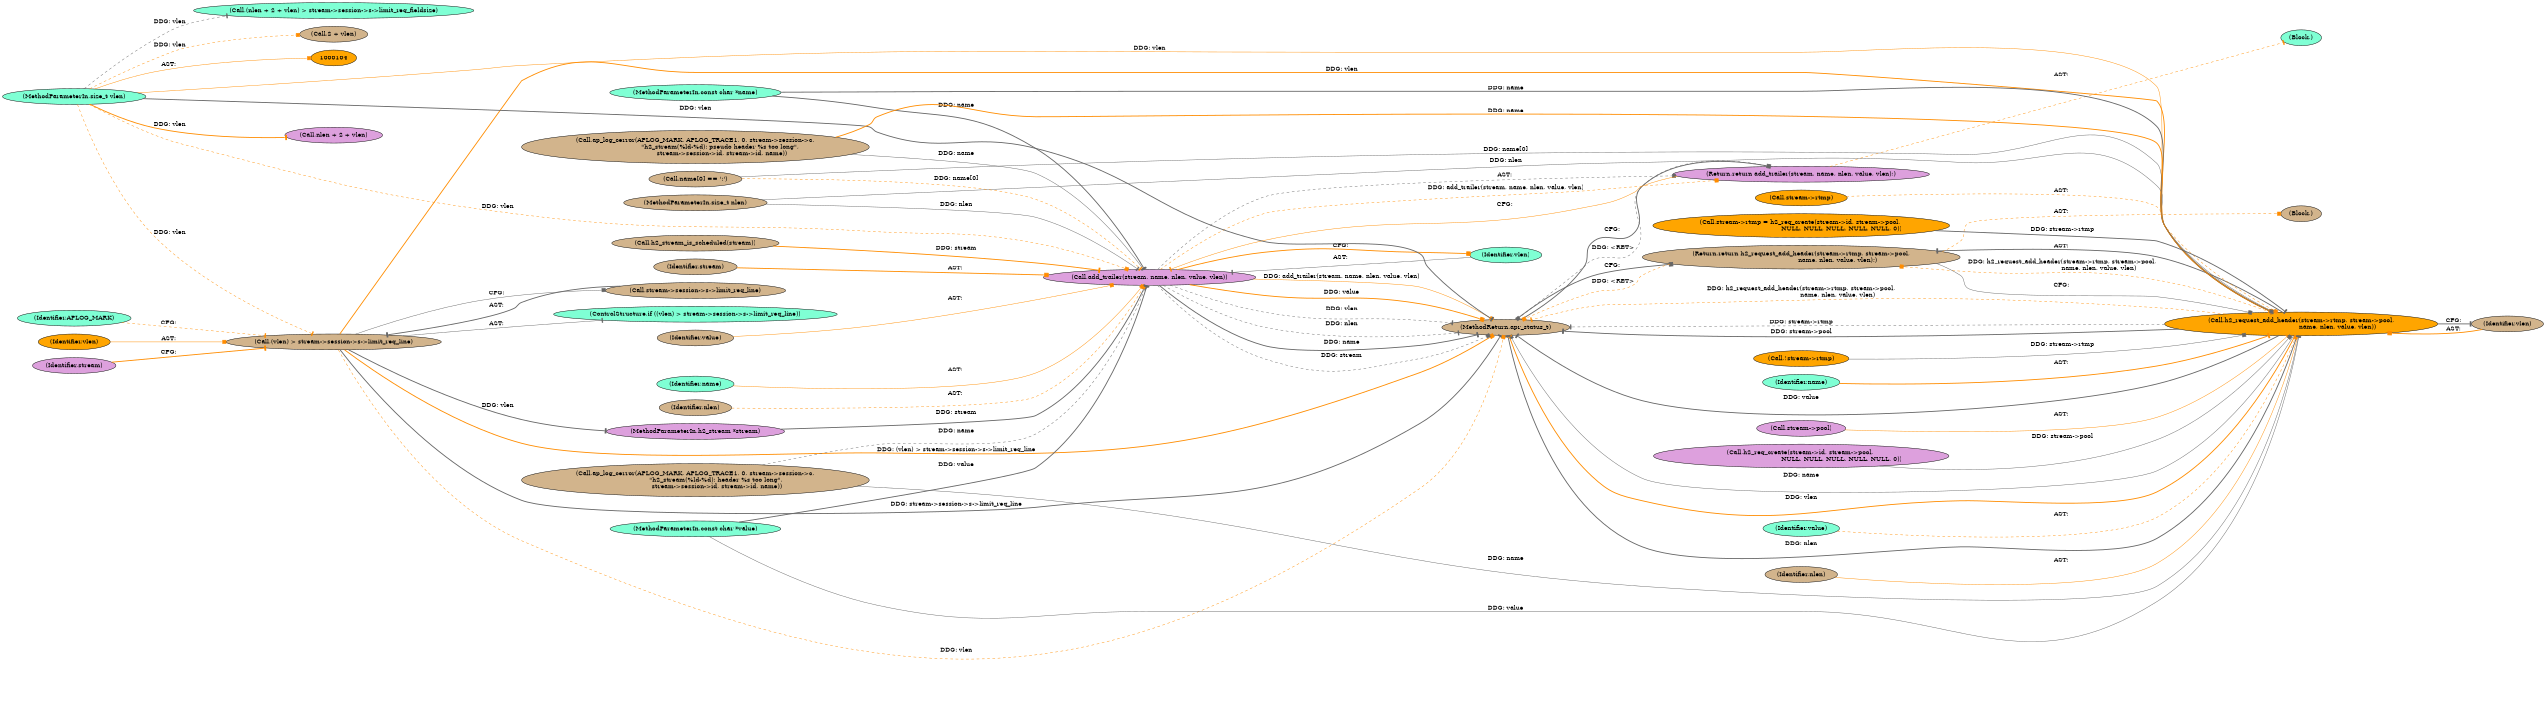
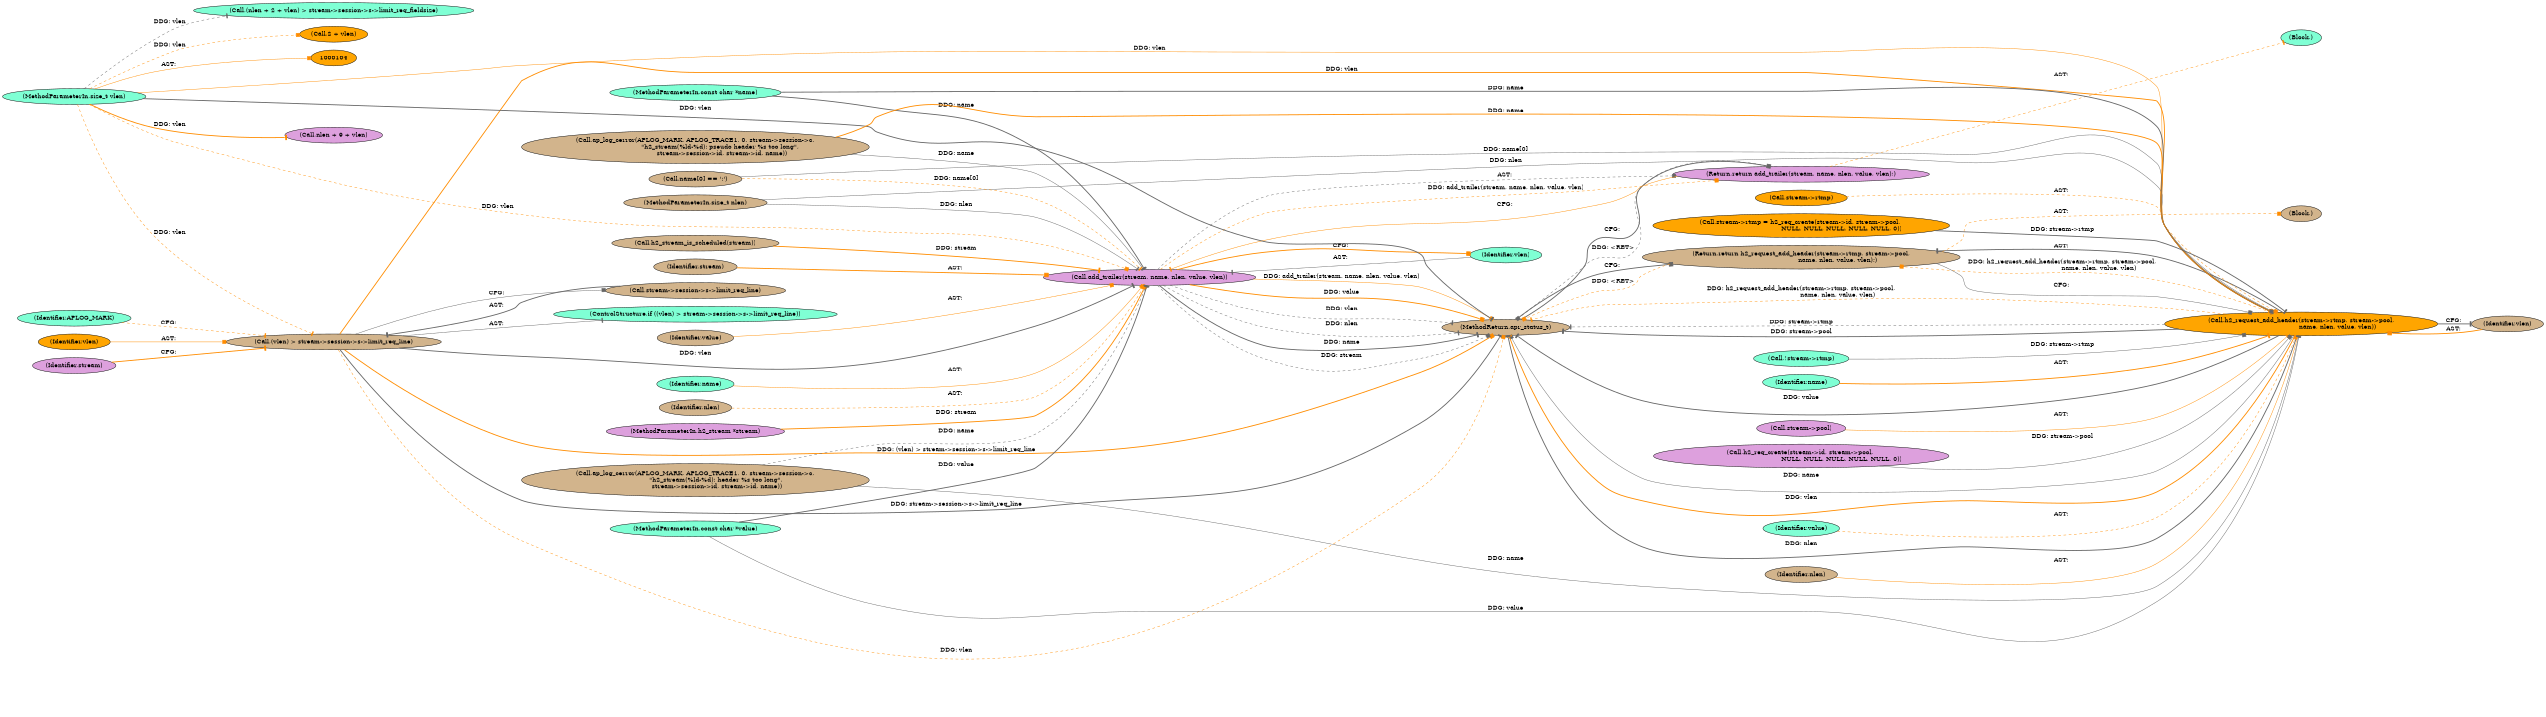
node "(Call,2 + vlen)": fillcolor tan -> orange
node "(Call,nlen + 2 + vlen)": label "(Call,nlen + 2 + vlen)" -> "(Call,nlen + 9 + vlen)"
node "(Call,!stream->rtmp)": fillcolor orange -> aquamarine
edge "(Call,(vlen) > stream->session->s->limit_req_line)" -> "(MethodParameterIn,h2_stream *stream)": now "(Call,(vlen) > stream->session->s->limit_req_line)" -> "(Call,add_trailer(stream, name, nlen, value, vlen))"
edge "(MethodParameterIn,h2_stream *stream)" -> "(Call,add_trailer(stream, name, nlen, value, vlen))": color gray40 -> darkorange
